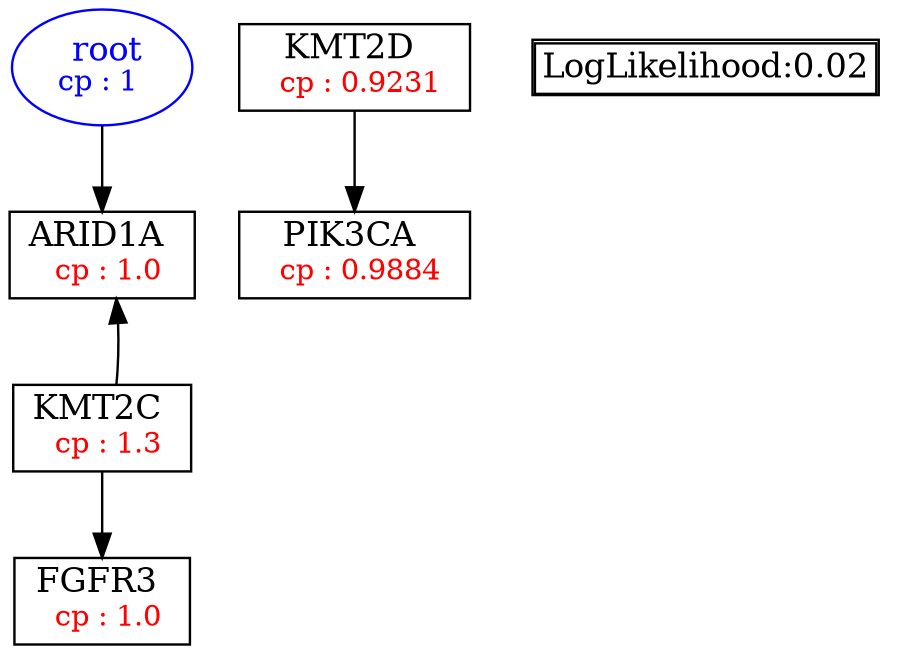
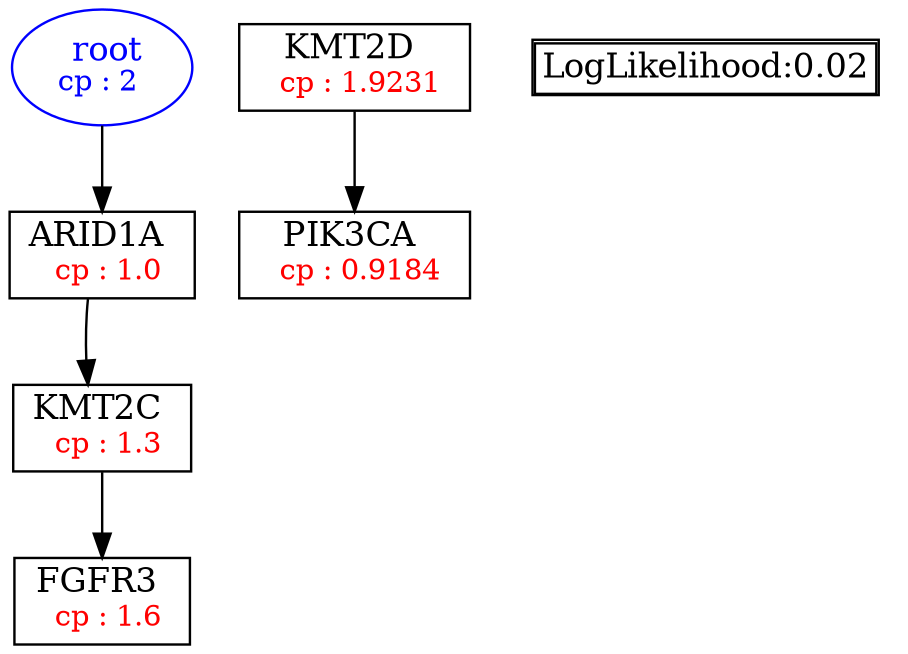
node "root": text "cp : 1" -> "cp : 2"
node "KMT2D": text "cp : 0.9231" -> "cp : 1.9231"
node "PIK3CA": text "cp : 0.9884" -> "cp : 0.9184"
edge "KMT2C" -> "ARID1A": reversed
node "FGFR3": text "cp : 1.0" -> "cp : 1.6"
